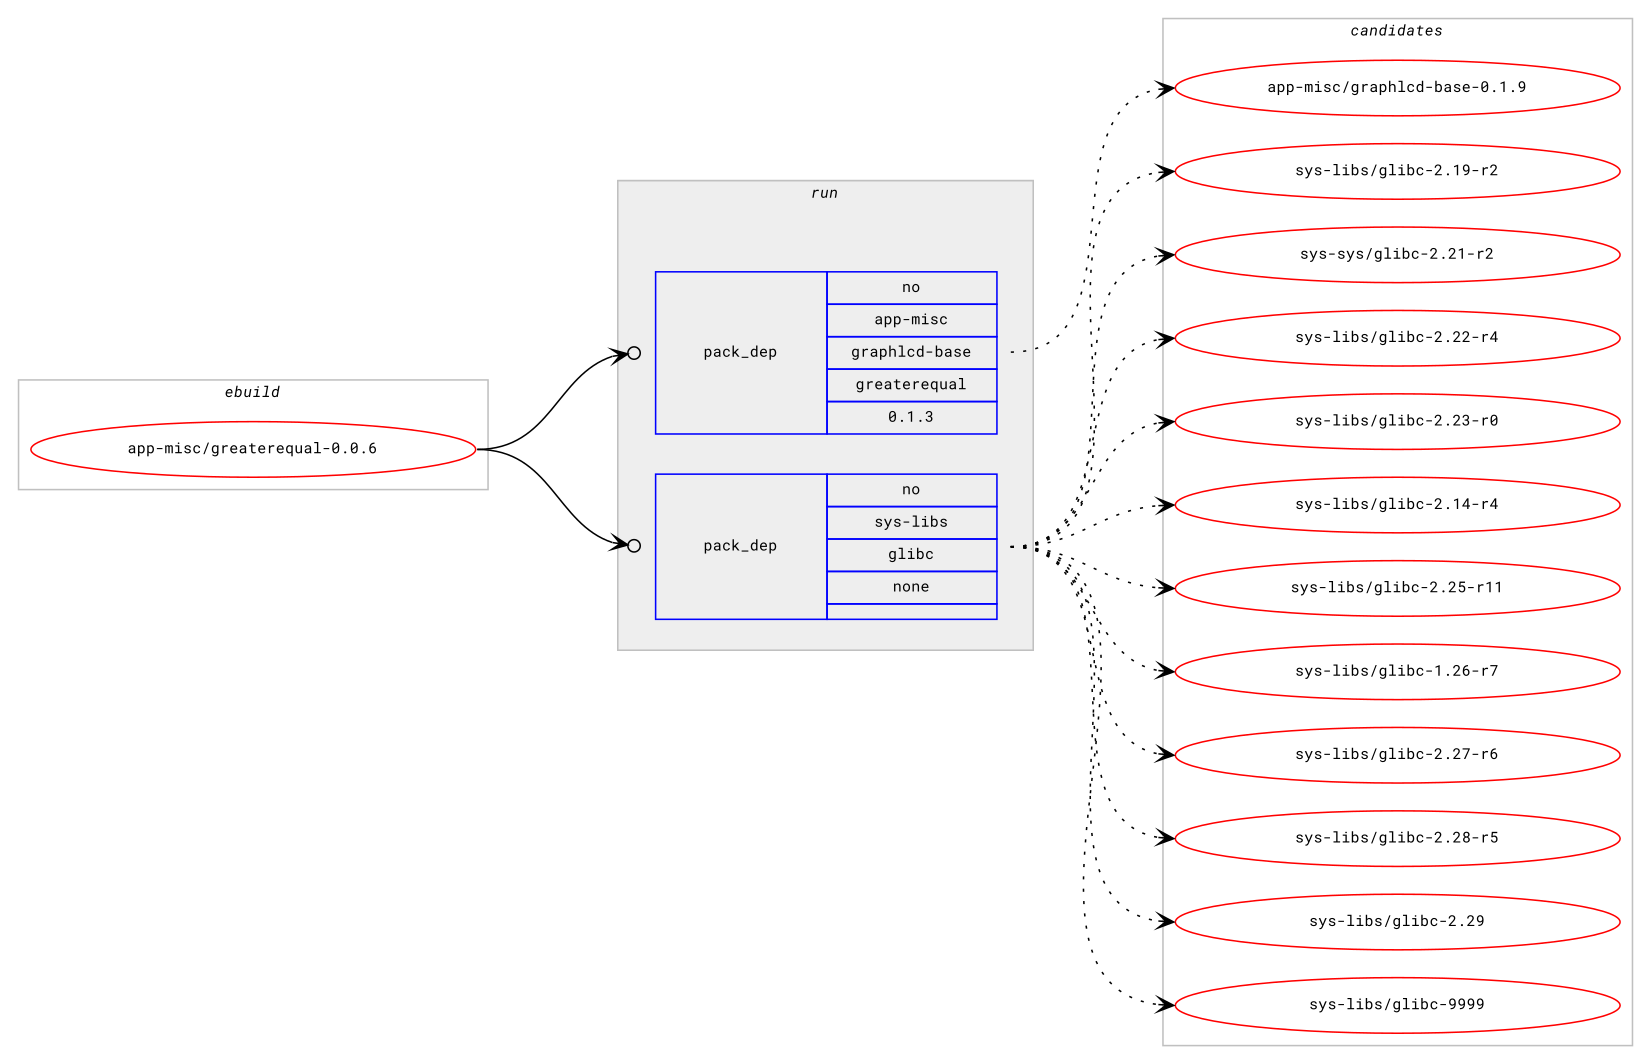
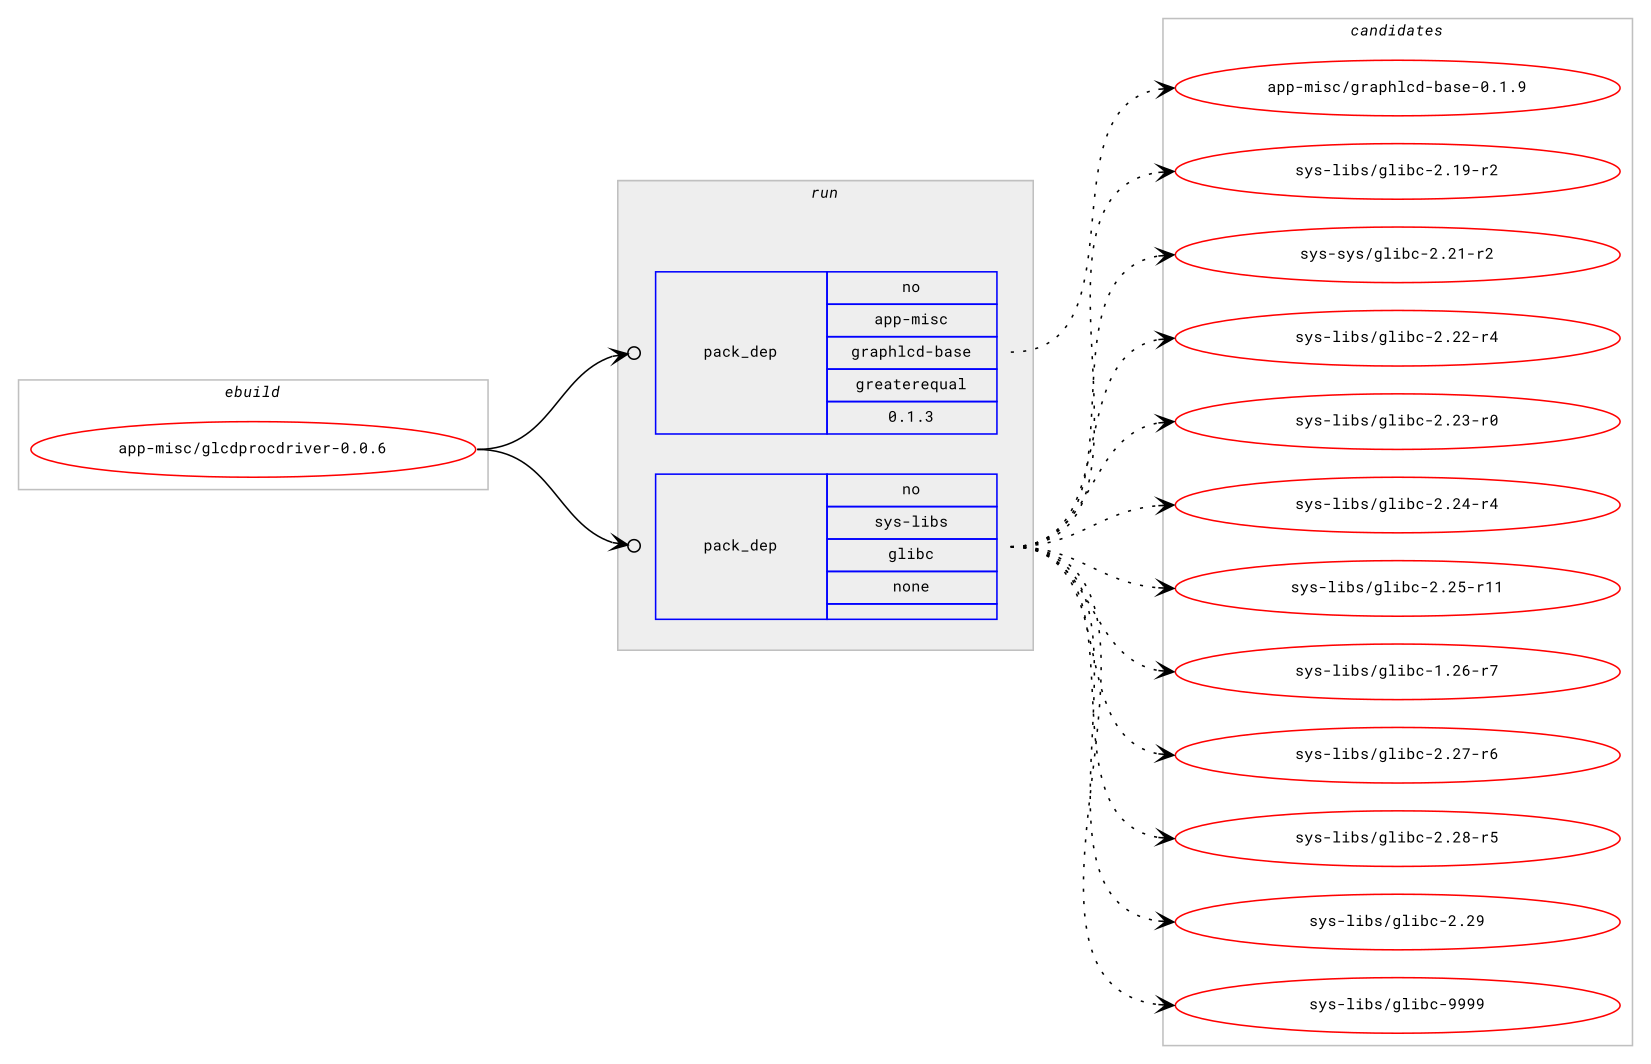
node "app-misc/greaterequal-0.0.6": label "app-misc/greaterequal-0.0.6" -> "app-misc/glcdprocdriver-0.0.6"
node "sys-libs/glibc-2.14-r4": label "sys-libs/glibc-2.14-r4" -> "sys-libs/glibc-2.24-r4"
